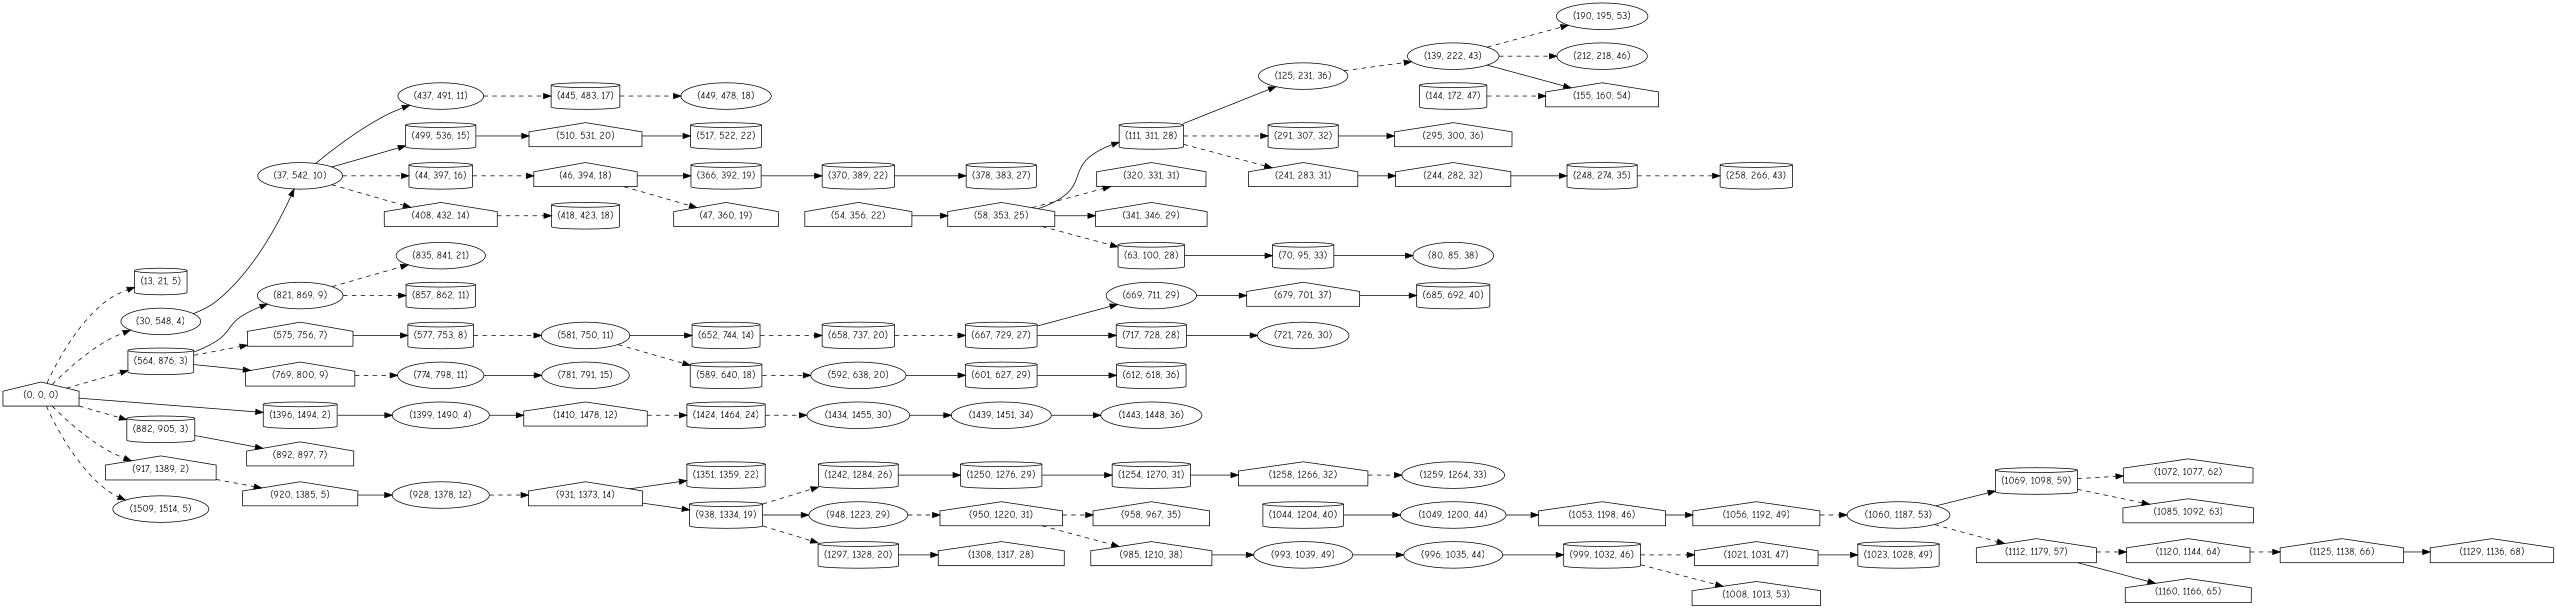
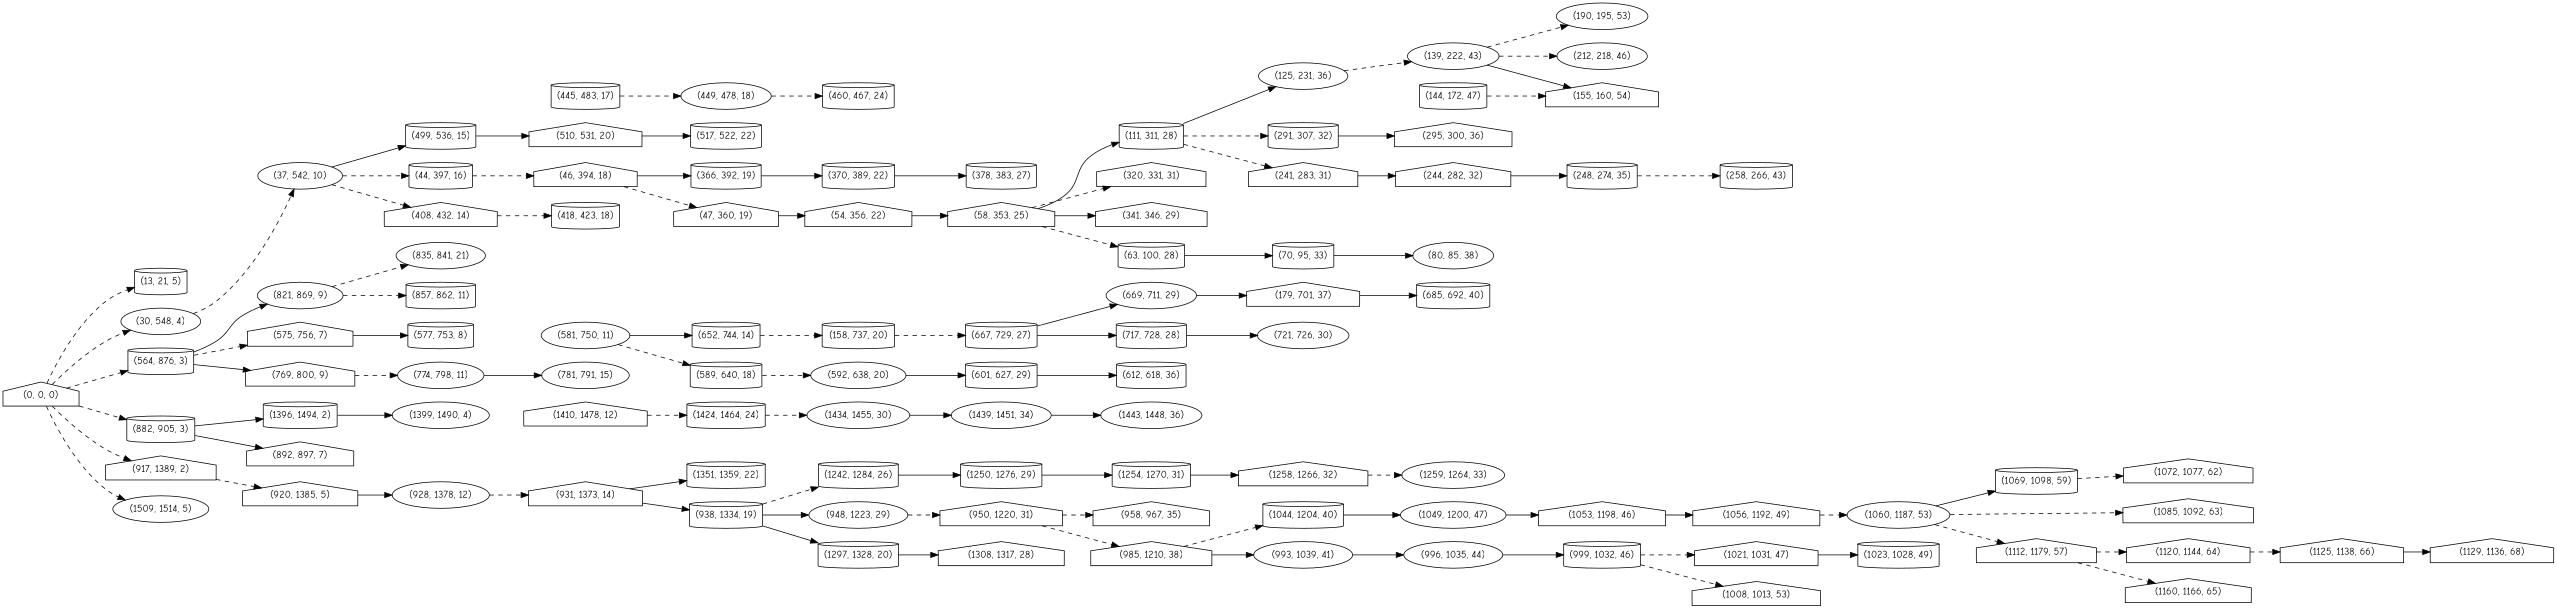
node "(437, 491, 11)": removed
node "(460, 467, 24)": added
edge "(47, 360, 19)" -> "(54, 356, 22)": added
edge "(30, 548, 4)" -> "(37, 542, 10)": style solid -> dashed
node "(679, 701, 37)": label "(679, 701, 37)" -> "(179, 701, 37)"
edge "(577, 753, 8)" -> "(581, 750, 11)": removed
node "(658, 737, 20)": label "(658, 737, 20)" -> "(158, 737, 20)"
edge "(0, 0, 0)" -> "(1396, 1494, 2)": now "(882, 905, 3)" -> "(1396, 1494, 2)"
edge "(1399, 1490, 4)" -> "(1410, 1478, 12)": removed
edge "(1069, 1098, 59)" -> "(1085, 1092, 63)": now "(1060, 1187, 53)" -> "(1085, 1092, 63)"
node "(1049, 1200, 44)": label "(1049, 1200, 44)" -> "(1049, 1200, 47)"
edge "(938, 1334, 19)" -> "(1297, 1328, 20)": style dashed -> solid
edge "(985, 1210, 38)" -> "(1044, 1204, 40)": added
node "(993, 1039, 49)": label "(993, 1039, 49)" -> "(993, 1039, 41)"
edge "(1112, 1179, 57)" -> "(1160, 1166, 65)": style solid -> dashed
